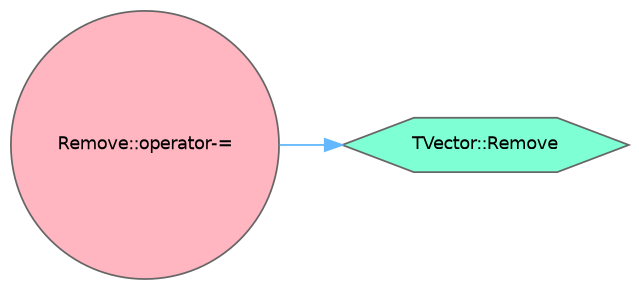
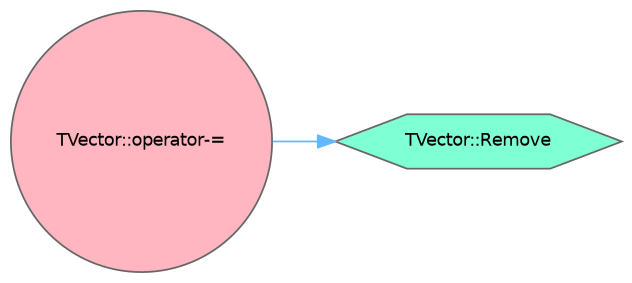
node "Remove::operator-=": label "Remove::operator-=" -> "TVector::operator-="
